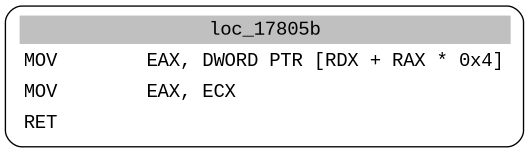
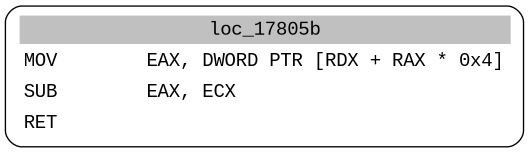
node "loc_17805b": text "MOV        EAX, ECX" -> "SUB        EAX, ECX"
